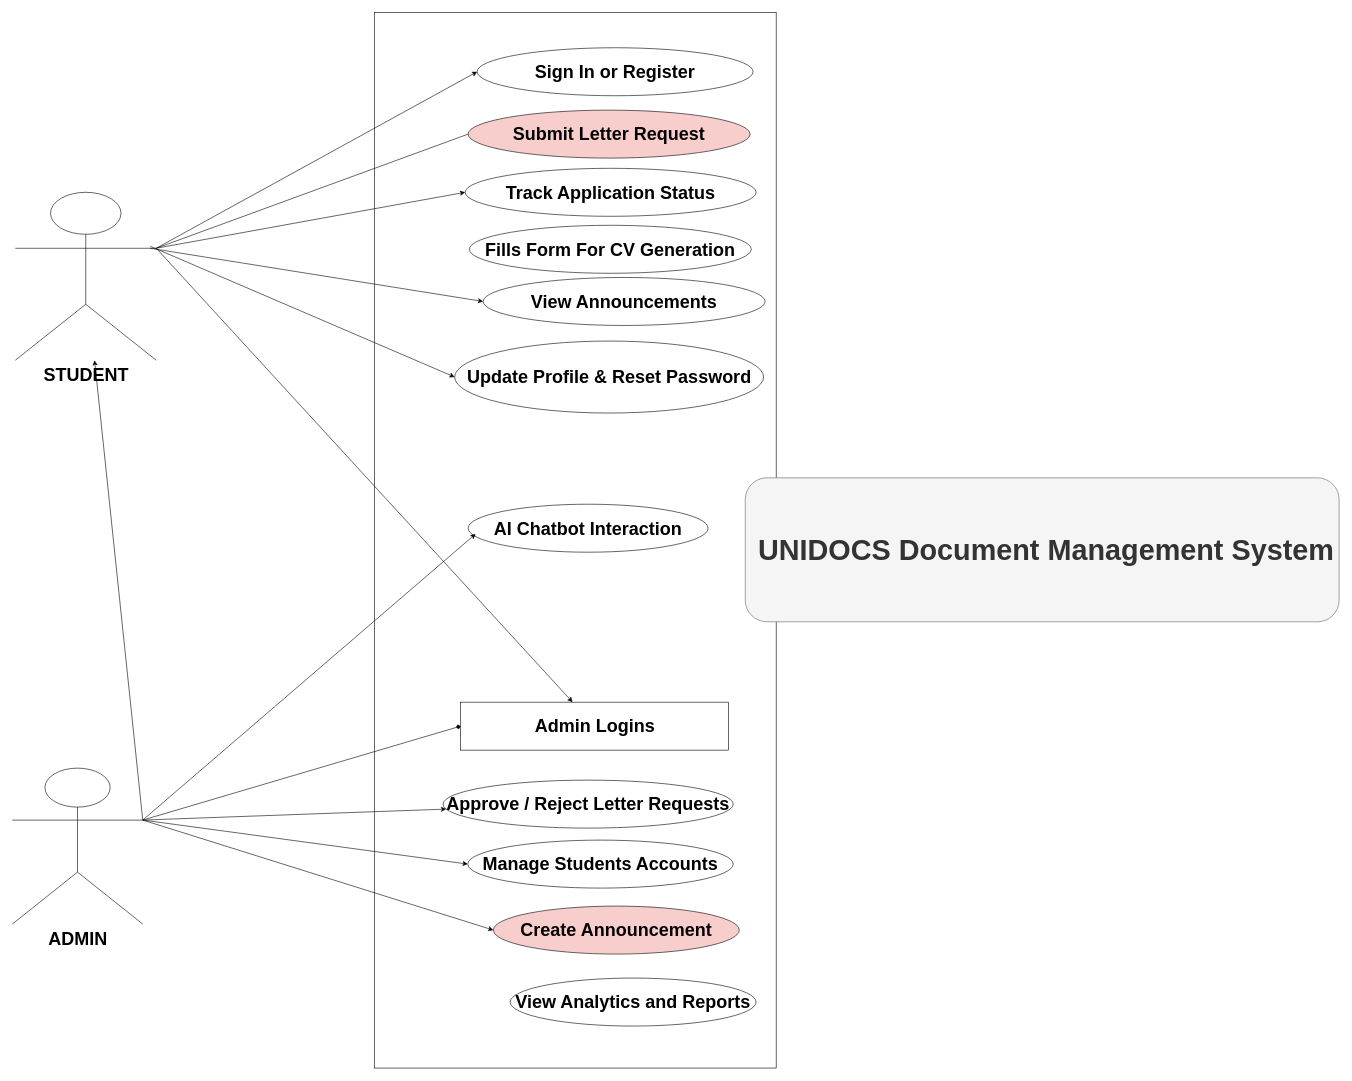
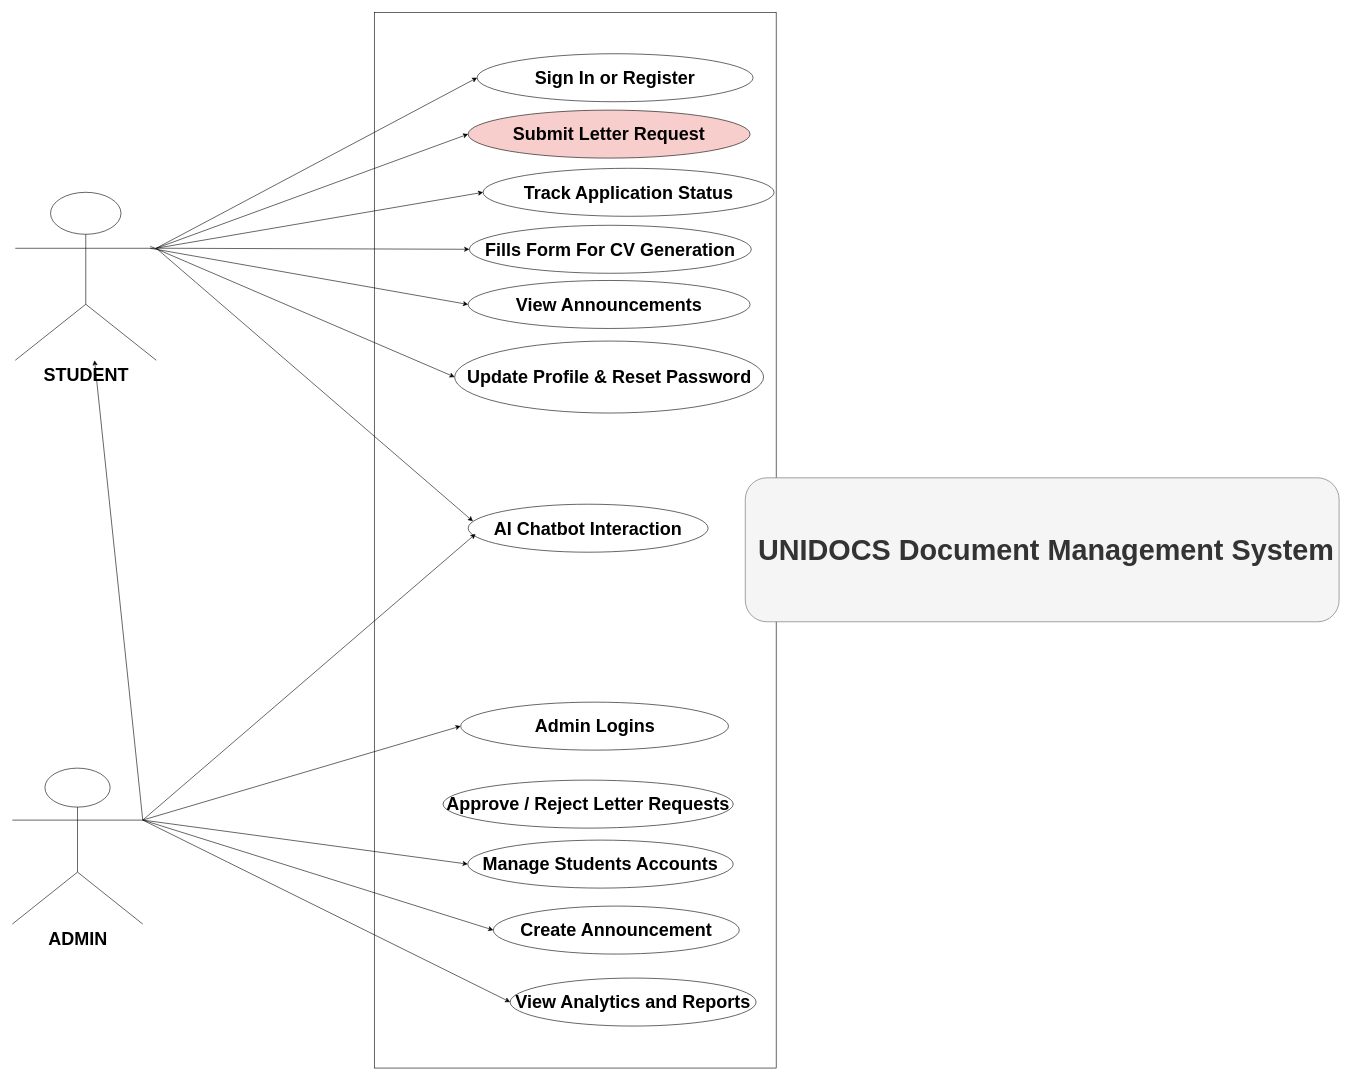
node "Sign In or Register": moved (615, 72) -> (615, 78)
edge "Submit Letter Request" -- "STUDENT": arrowhead none -> classic
node "Track Application Status": moved (611, 192) -> (629, 192)
node "View Announcements": moved (624, 302) -> (609, 305)
edge "STUDENT" -> "AI Chatbot Interaction": added
edge "STUDENT" -> "Admin Logins": now "STUDENT" -> "Fills Form For CV Generation"
node "Admin Logins": shape rectangle -> ellipse
edge "ADMIN" -> "Admin Logins": arrowhead diamond -> classic
edge "ADMIN" -> "Approve / Reject Letter Requests": now "ADMIN" -> "View Analytics and Reports"
node "Create Announcement": fillcolor #f8cecc -> #ffffff
